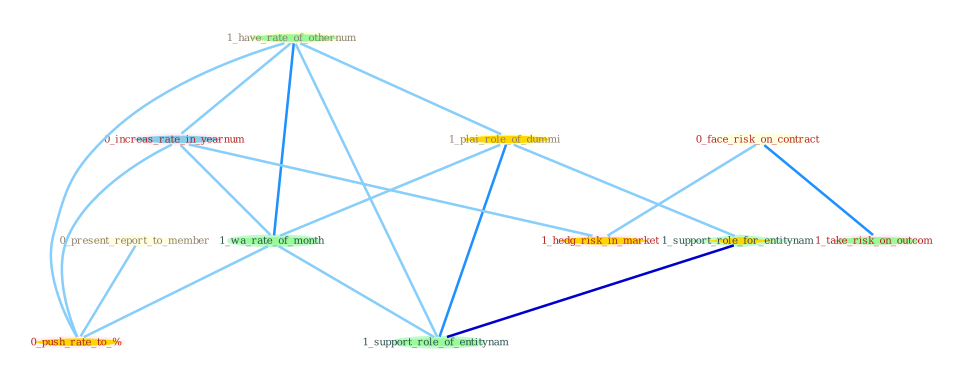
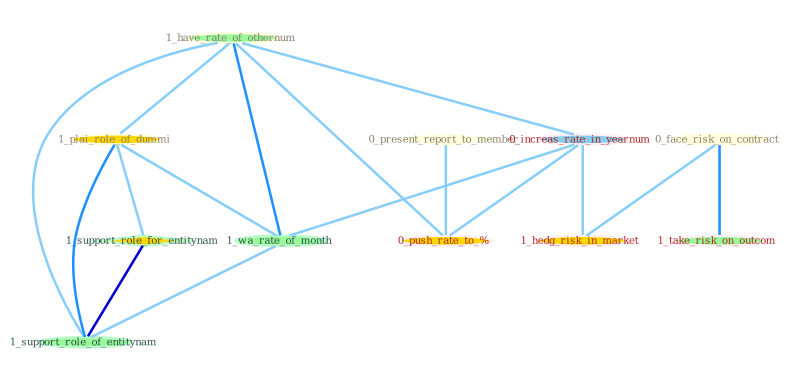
node "0_face_risk_on_contract": fontcolor #b22222 -> #8b7d6b
edge "1_wa_rate_of_month" -- "0_push_rate_to_%": removed
